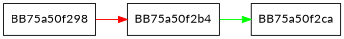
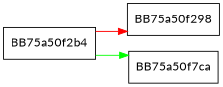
edge "BB75a50f298" -> "BB75a50f2b4": reversed
node "BB75a50f2ca": label "BB75a50f2ca" -> "BB75a50f7ca"
